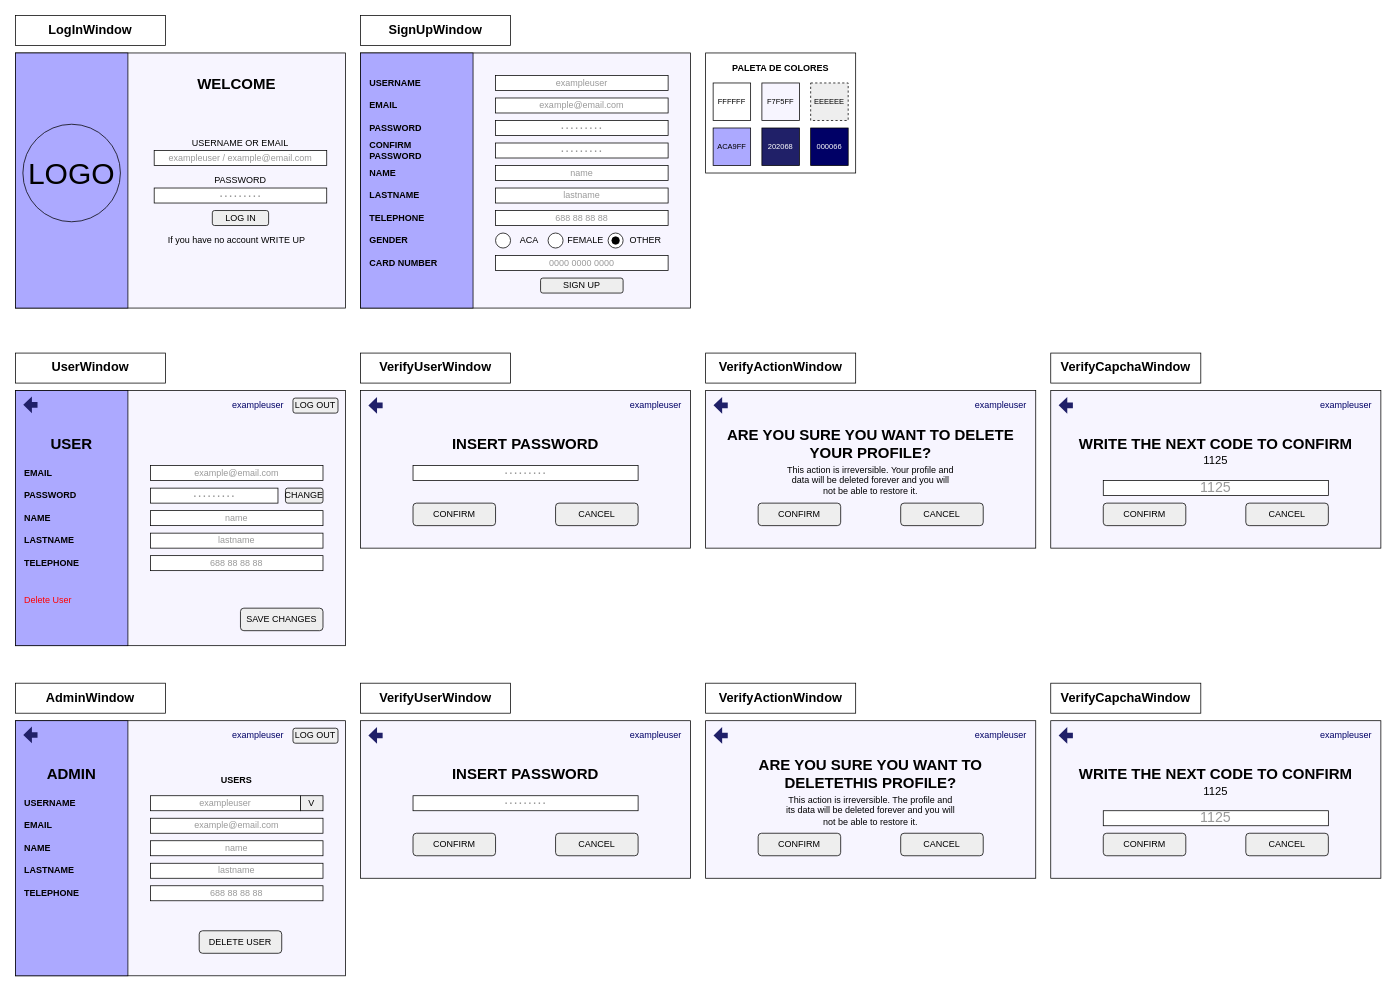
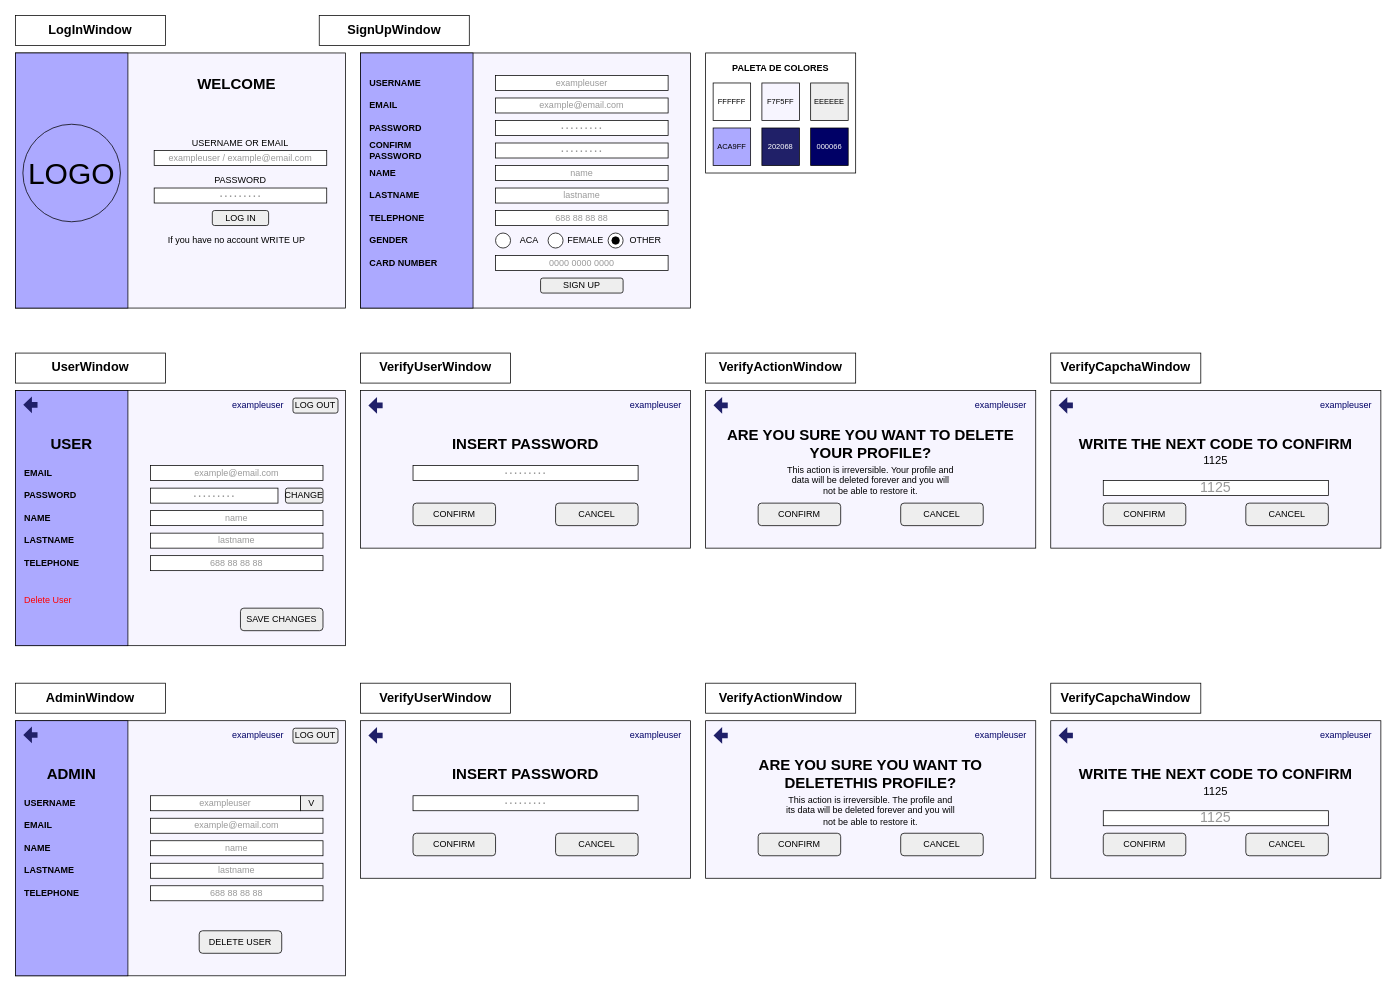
node "SignUpWindow": moved (435, 30) -> (394, 30)
node "EEEEEE": style dashed -> solid
node "USERS": removed
